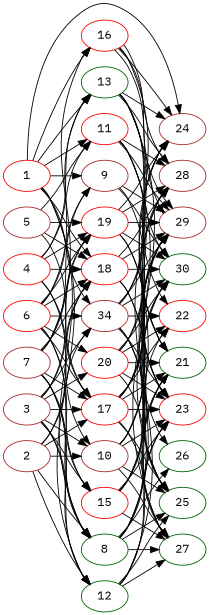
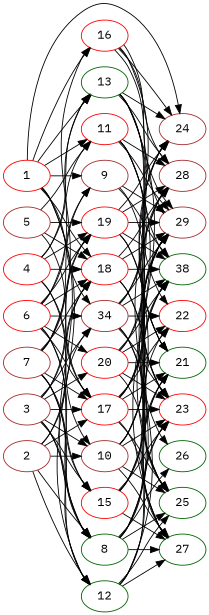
node "30": label "30" -> "38"
